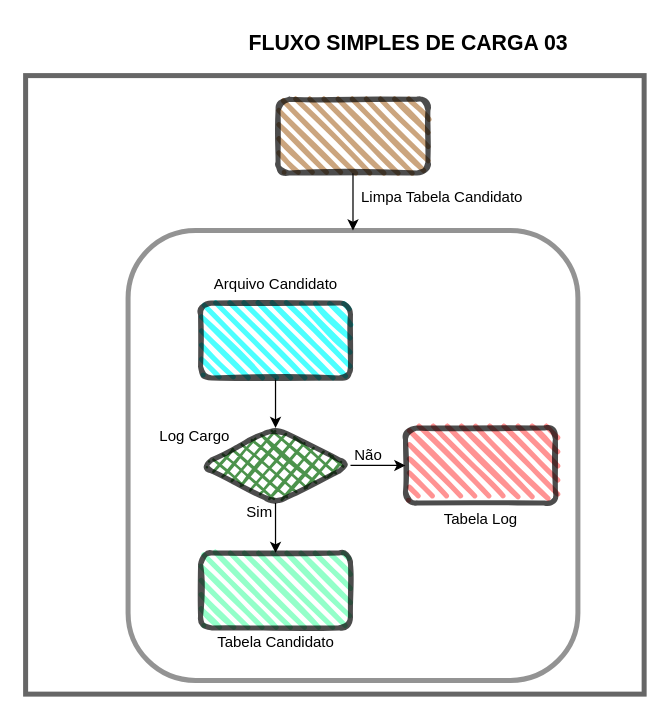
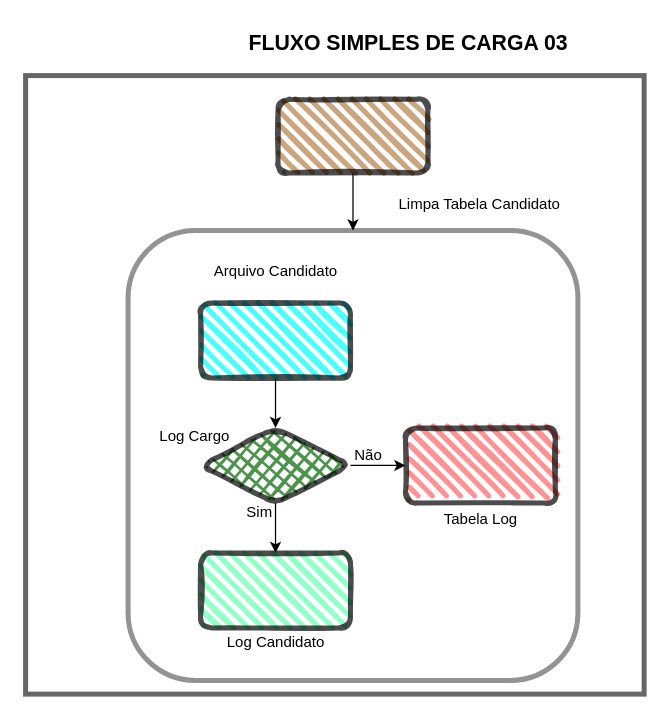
node "Limpa Tabela Candidato": moved (442, 198) -> (479, 204)
node "Arquivo Candidato": moved (276, 284) -> (276, 272)
node "Tabela Candidato": label "Tabela Candidato" -> "Log Candidato"
